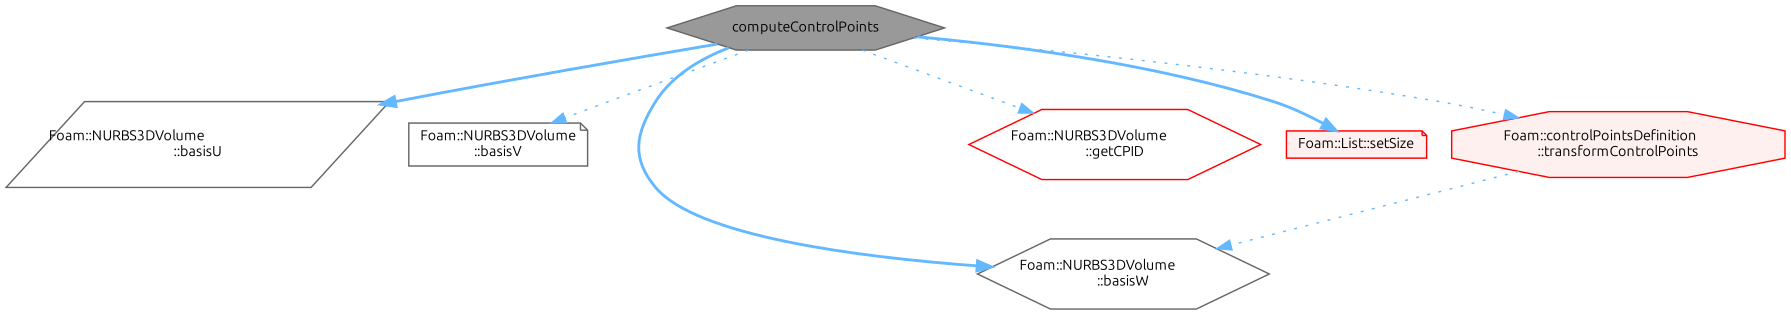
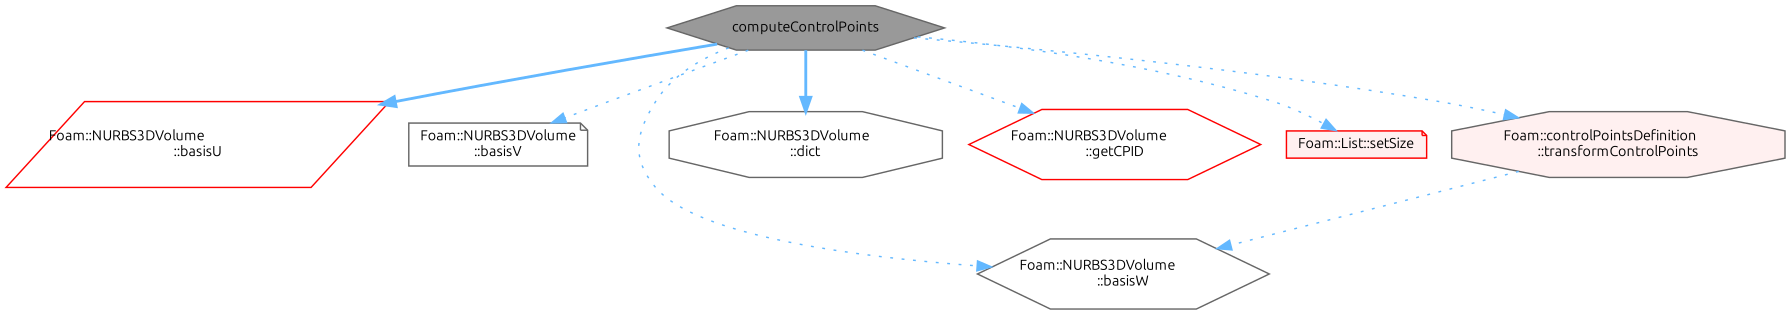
edge "computeControlPoints" -> "Foam::List::setSize": style bold -> dotted
node "Foam::NURBS3DVolume ::basisU": color grey40 -> red
node "Foam::NURBS3DVolume ::dict": added
node "Foam::controlPointsDefinition ::transformControlPoints": color red -> grey40
edge "computeControlPoints" -> "Foam::NURBS3DVolume ::basisW": style bold -> dotted
